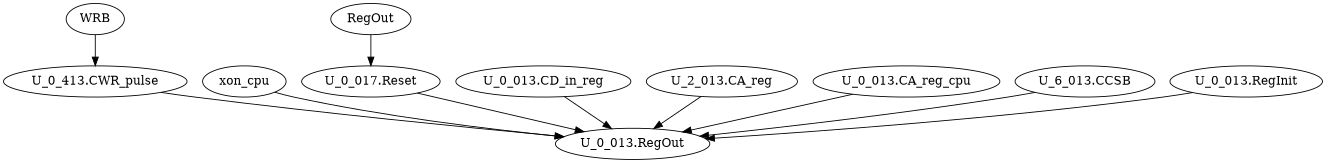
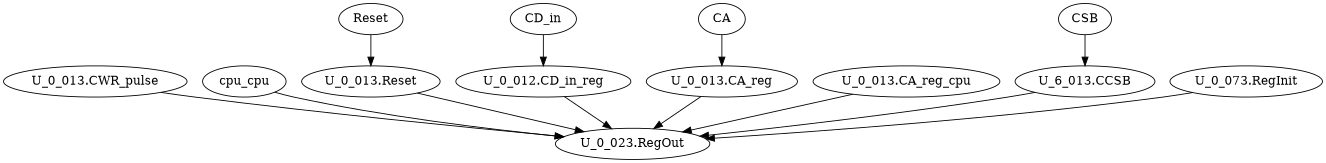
node "WRB": removed
node "RegOut": label "RegOut" -> "Reset"
node "CD_in": added
node "CA": added
node "CSB": added
node "U_0_413.CWR_pulse": label "U_0_413.CWR_pulse" -> "U_0_013.CWR_pulse"
node "xon_cpu": label "xon_cpu" -> "cpu_cpu"
node "U_0_017.Reset": label "U_0_017.Reset" -> "U_0_013.Reset"
node "U_0_013.CD_in_reg": label "U_0_013.CD_in_reg" -> "U_0_012.CD_in_reg"
node "U_2_013.CA_reg": label "U_2_013.CA_reg" -> "U_0_013.CA_reg"
node "U_0_013.RegInit": label "U_0_013.RegInit" -> "U_0_073.RegInit"
node "U_0_013.RegOut": label "U_0_013.RegOut" -> "U_0_023.RegOut"
